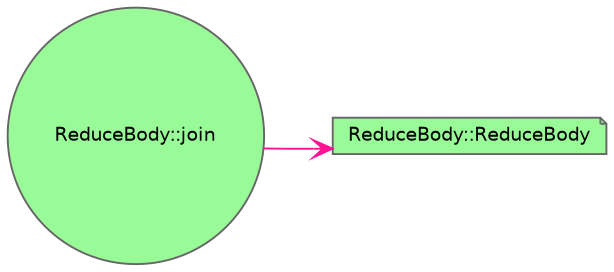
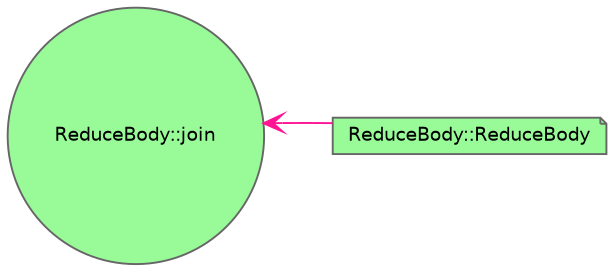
edge "ReduceBody::join" -> "ReduceBody::ReduceBody": reversed
